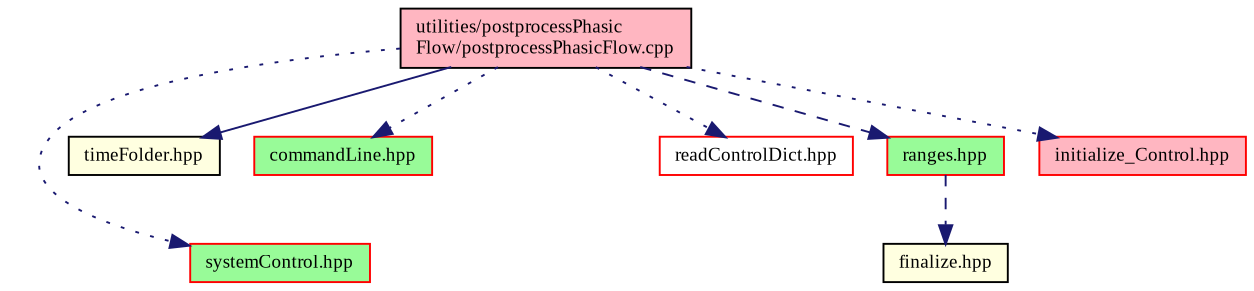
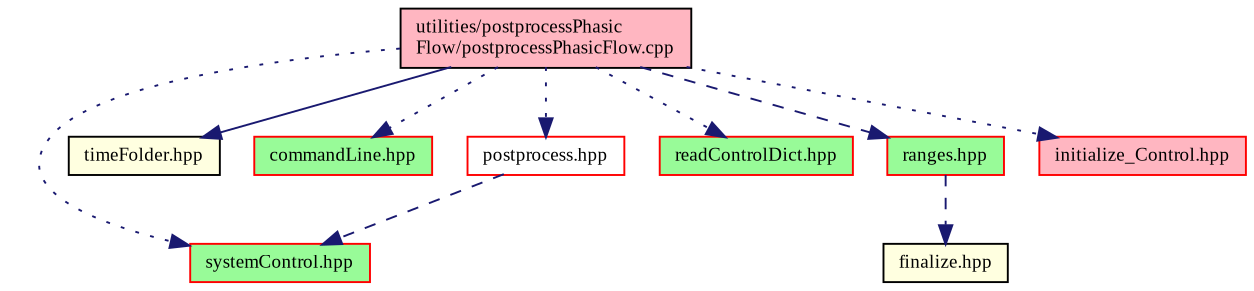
node "postprocess.hpp": added
node "readControlDict.hpp": fillcolor white -> palegreen
